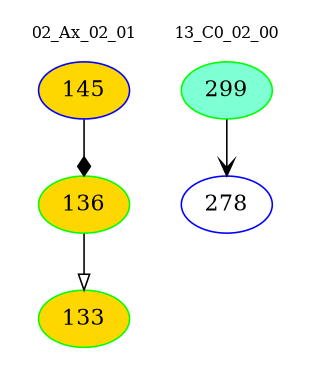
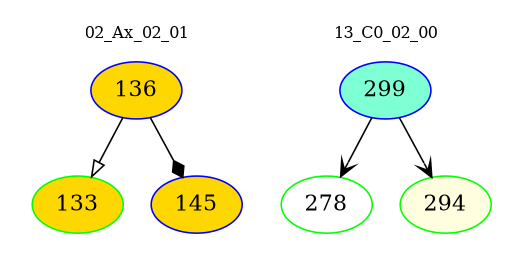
node "299": color green -> blue
edge "145" -> "136": reversed
node "136": color green -> blue
node "278": color blue -> green
node "294": added
